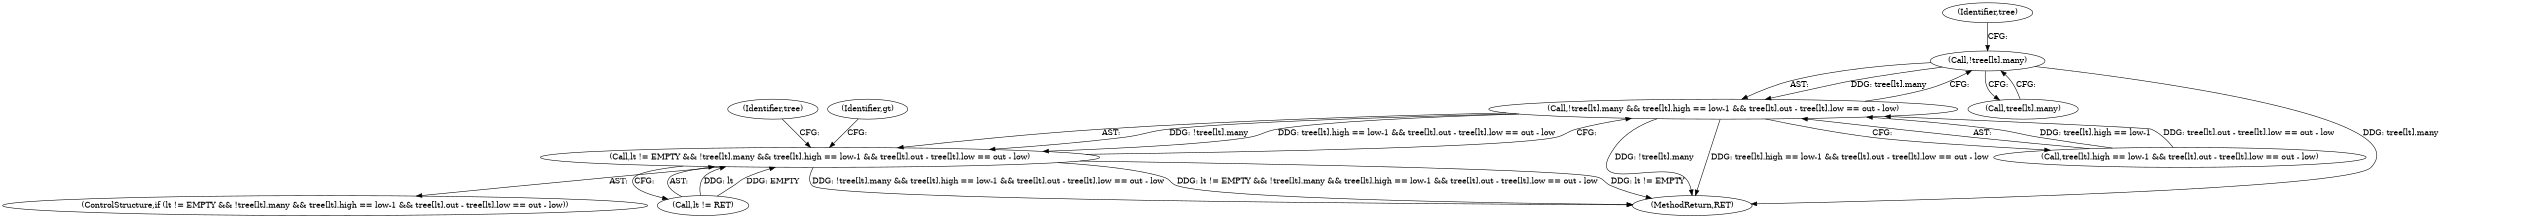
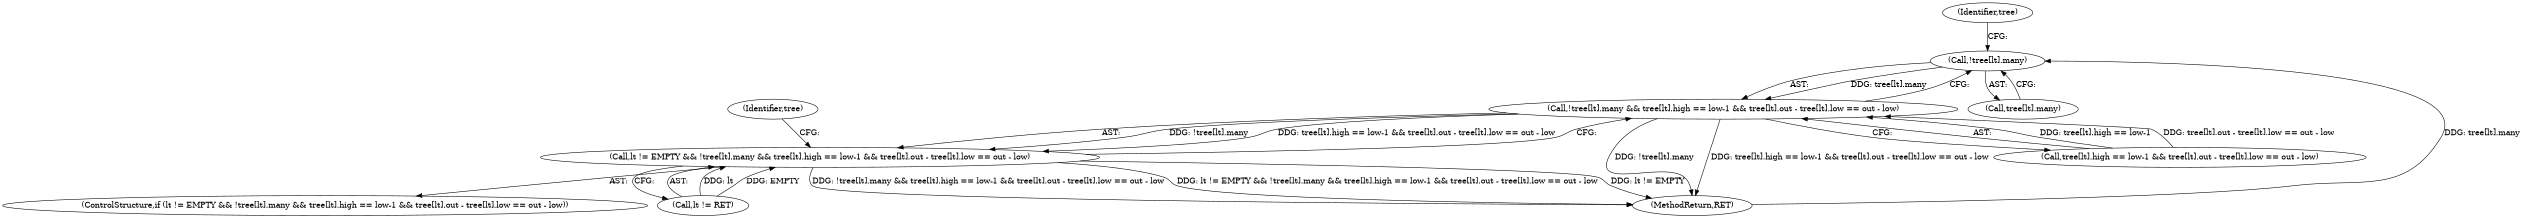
edge "(Call,!tree[lt].many)" -> "(Call,tree[lt].many)": label "CFG: " -> "AST: "
node "(Identifier,gt)": removed
edge "(Call,!tree[lt].many)" -> "(MethodReturn,RET)": reversed
